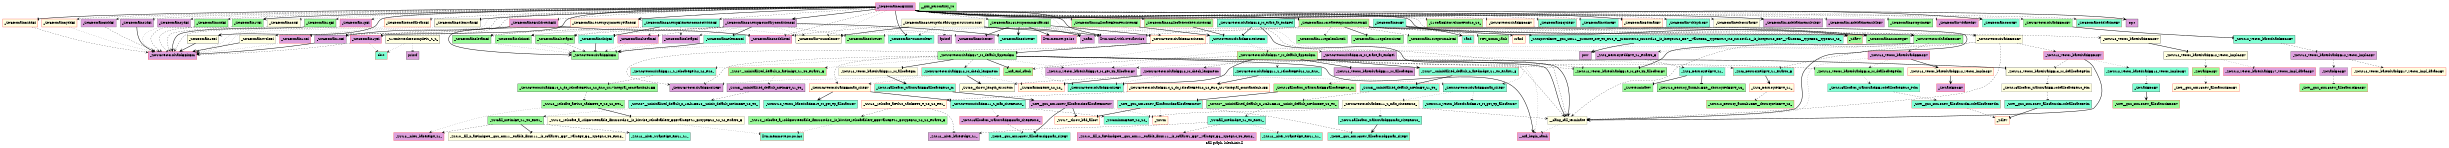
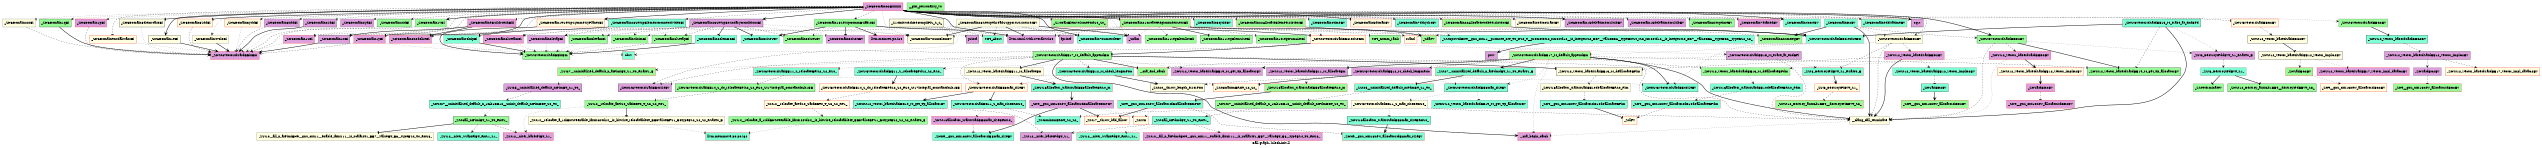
node "MPI_Abort": added
node "rand": removed
node "_ZN9__gnu_cxx13new_allocatorIdED2Ev": added
